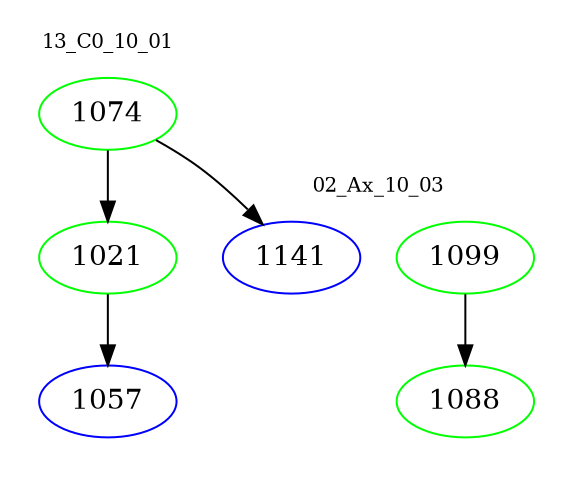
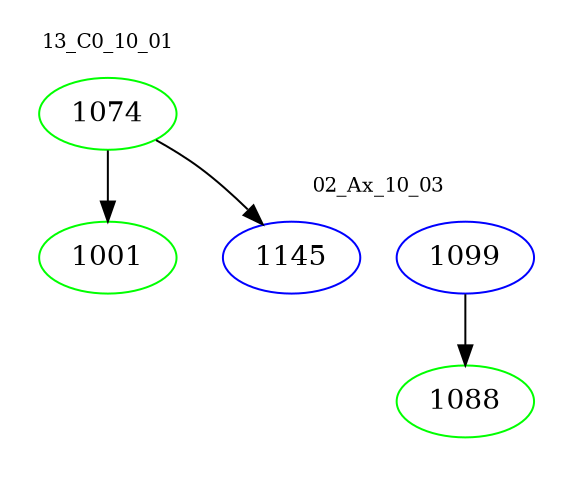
node "1021": label "1021" -> "1001"
node "1141": label "1141" -> "1145"
node "1099": color green -> blue
node "1057": removed
